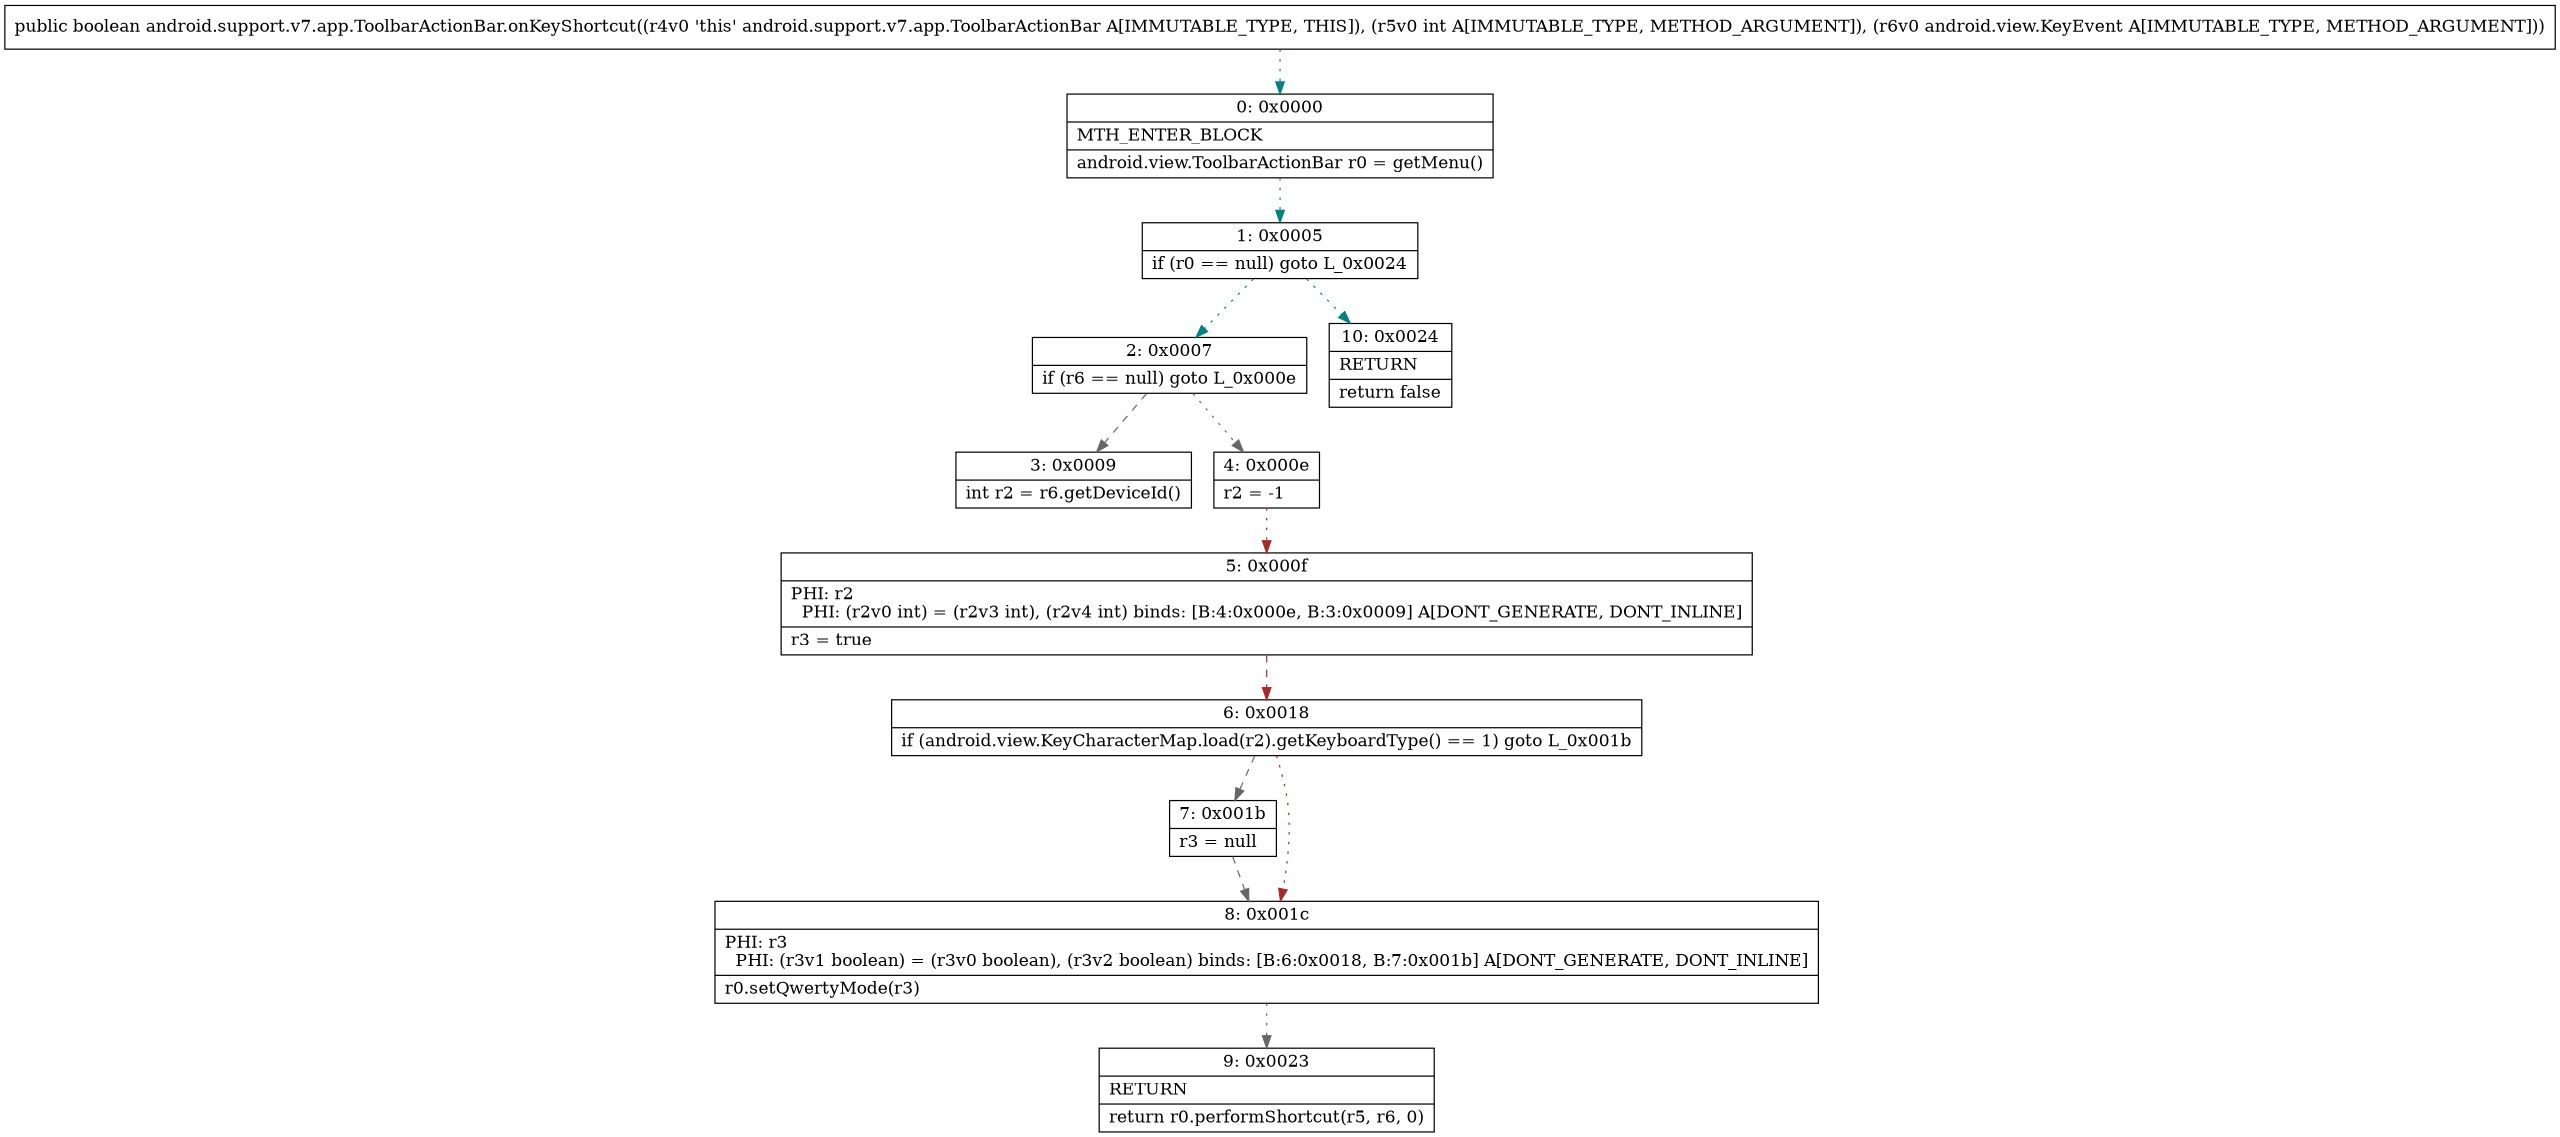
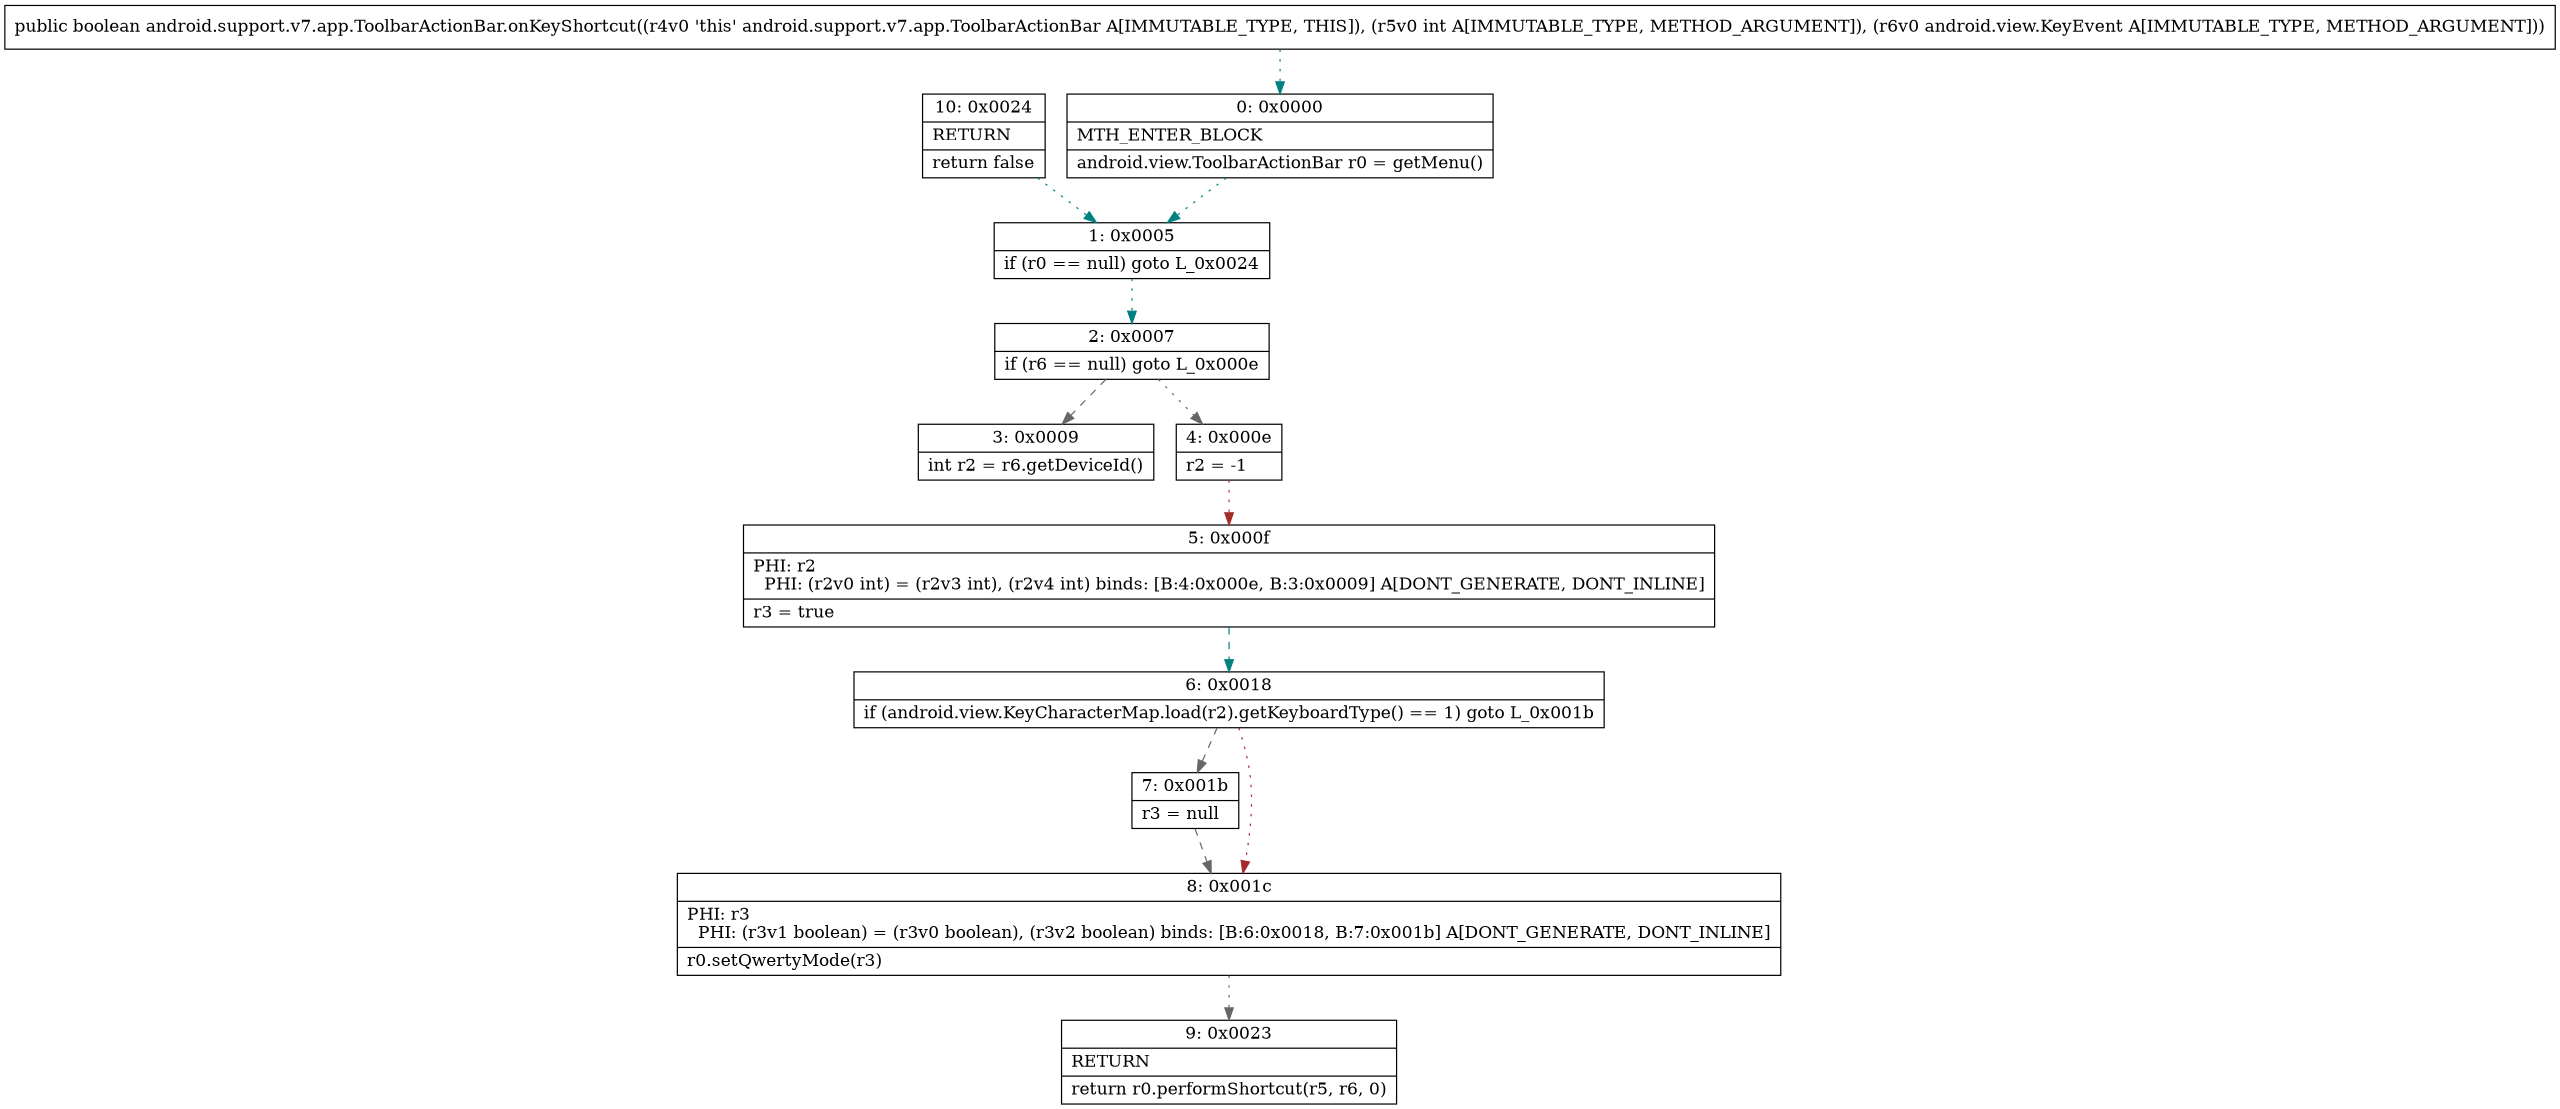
edge "1: 0x0005" -> "10: 0x0024": reversed
edge "5: 0x000f" -> "6: 0x0018": color brown -> teal
